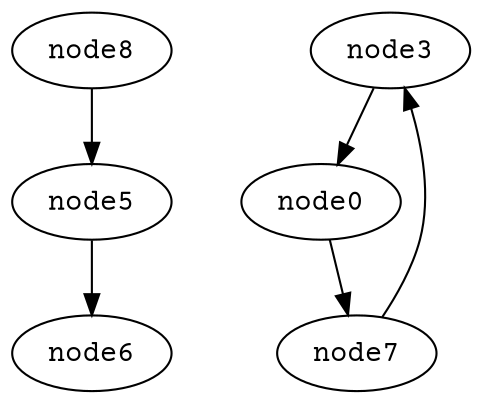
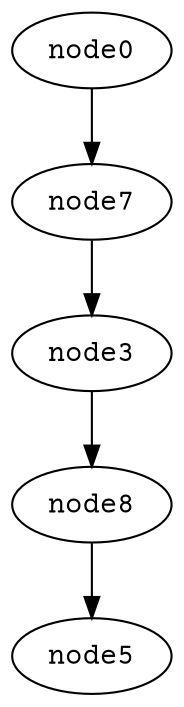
edge "node3" -> "node0": now "node3" -> "node8"
node "node6": removed
